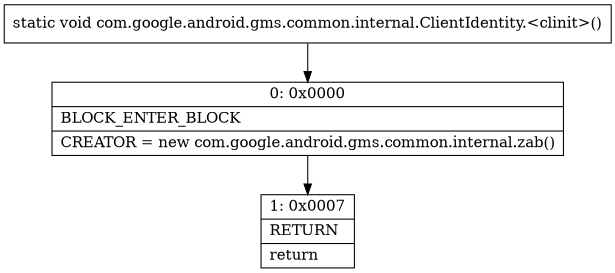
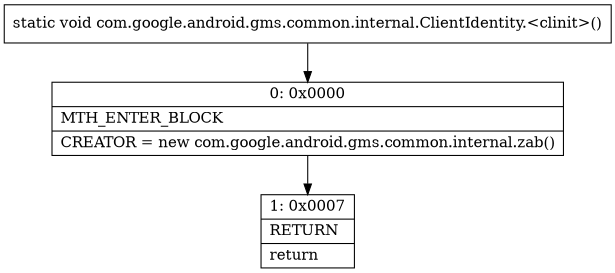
node "0: 0x0000": text "BLOCK_ENTER_BLOCK" -> "MTH_ENTER_BLOCK"
